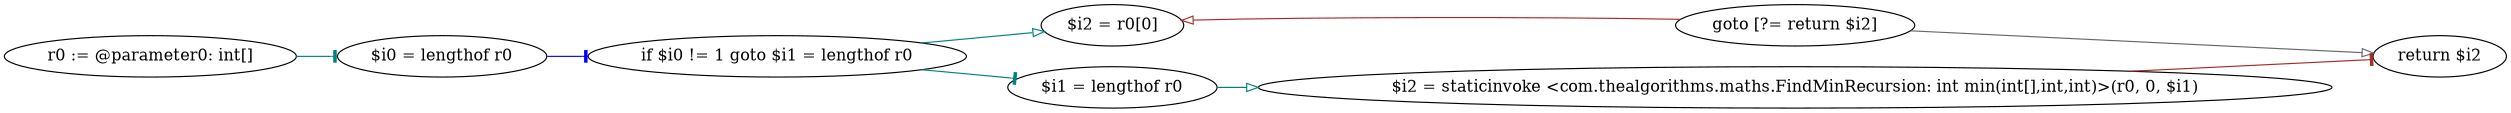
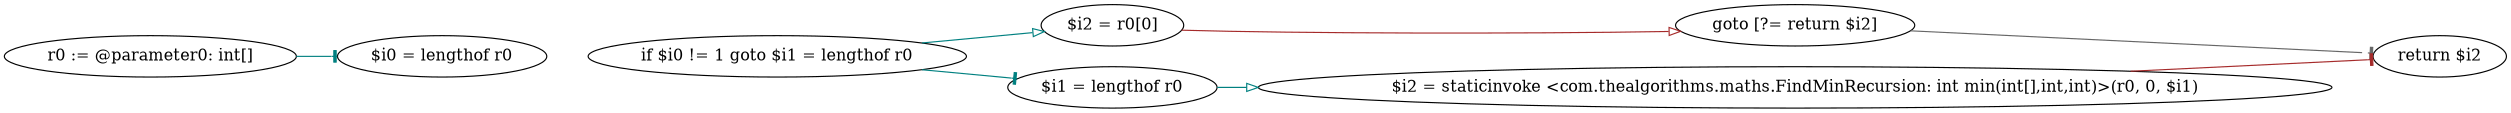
edge "goto [?= return $i2]" -> "$i2 = r0[0]": reversed
edge "goto [?= return $i2]" -> "return $i2": arrowhead onormal -> tee
edge "$i0 = lengthof r0" -> "if $i0 != 1 goto $i1 = lengthof r0": removed
